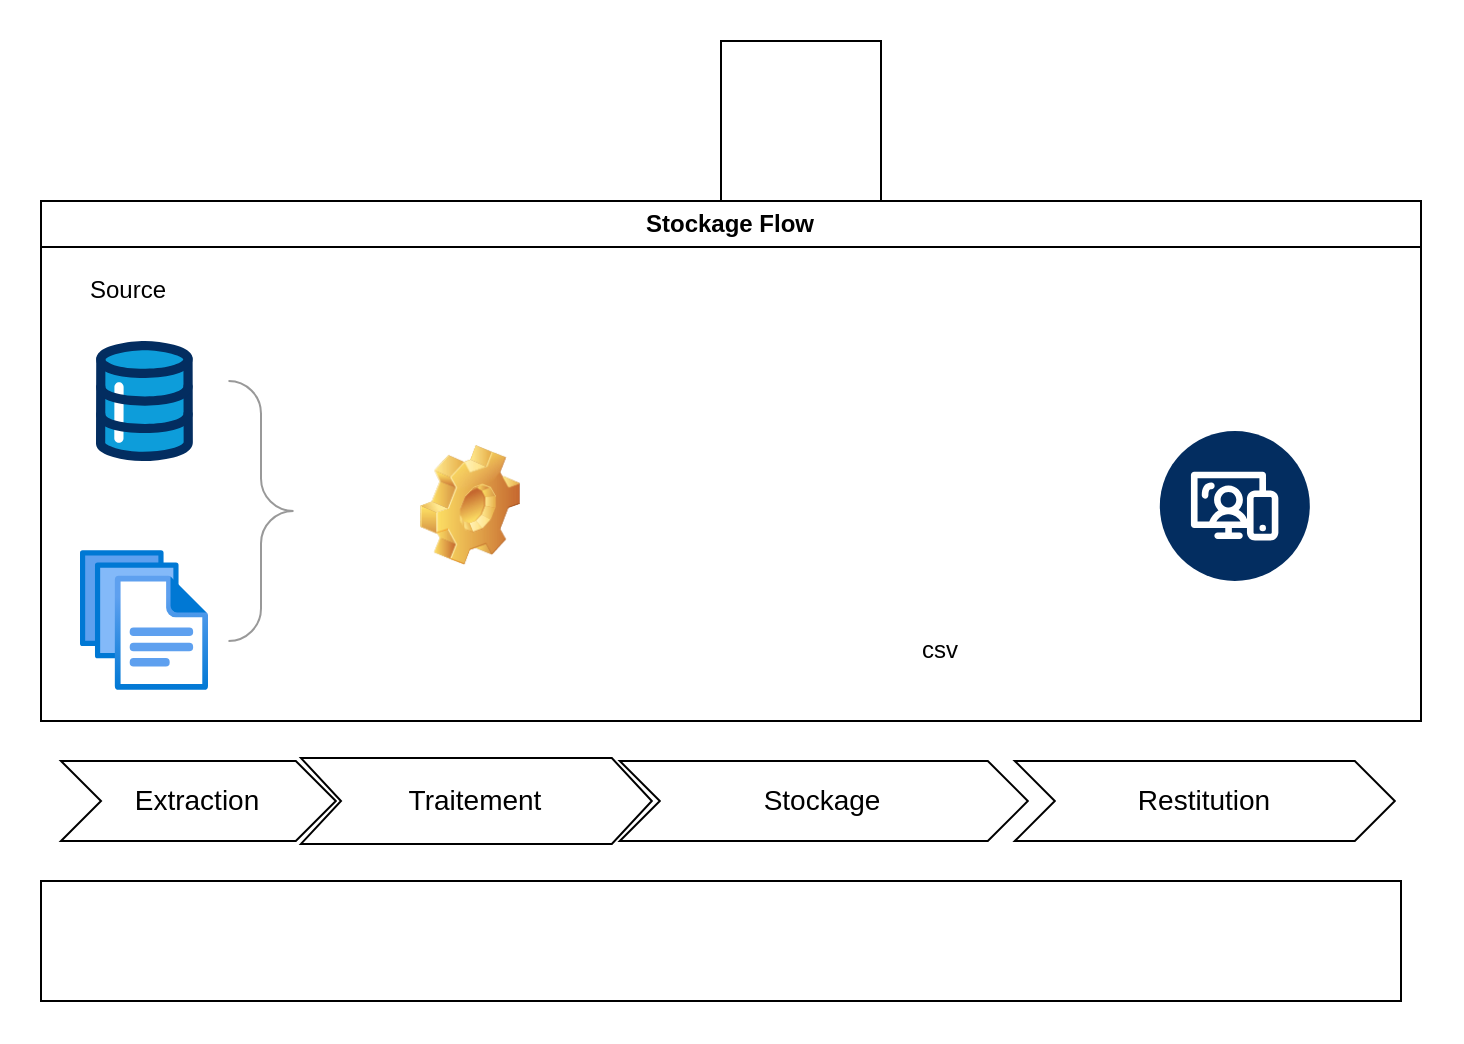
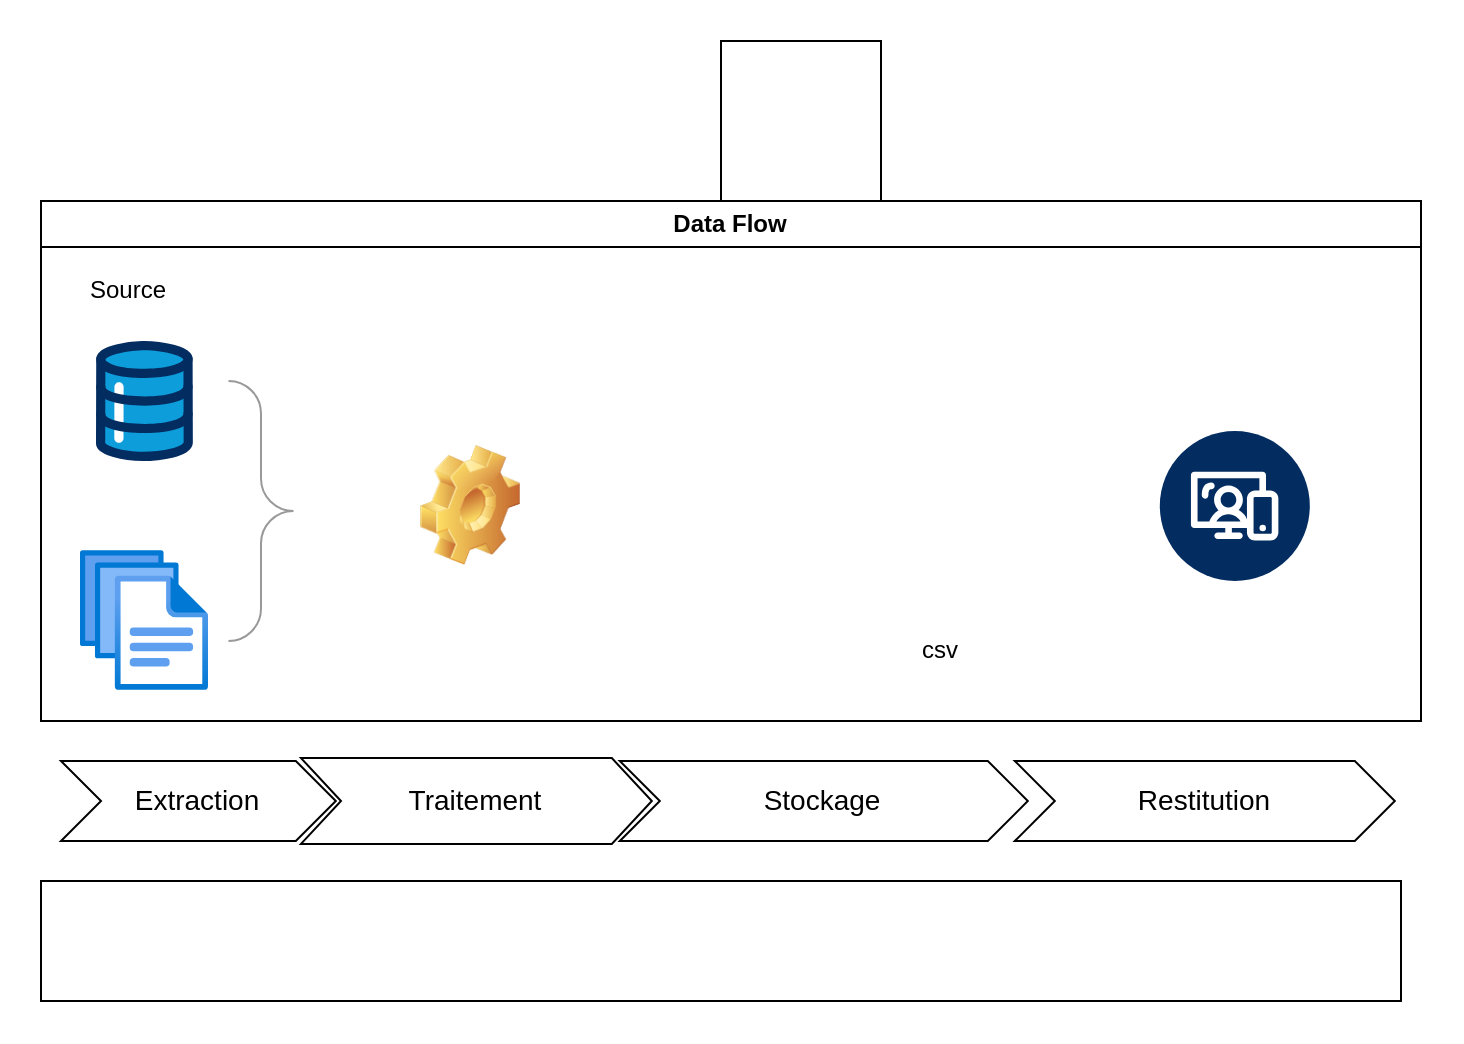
node "Stockage Flow": label "Stockage Flow" -> "Data Flow"
